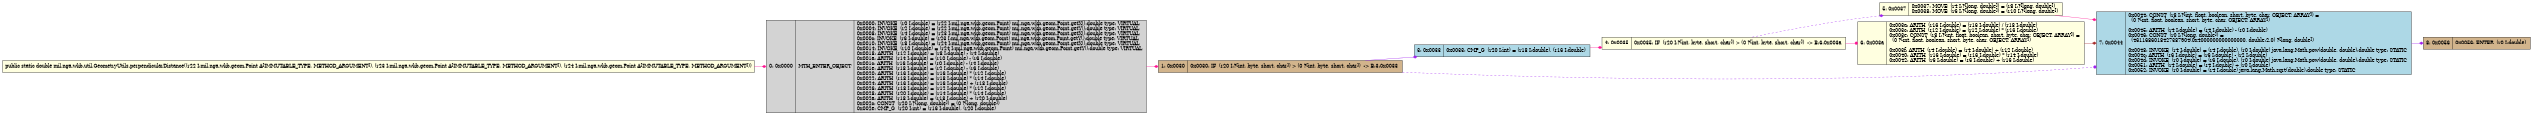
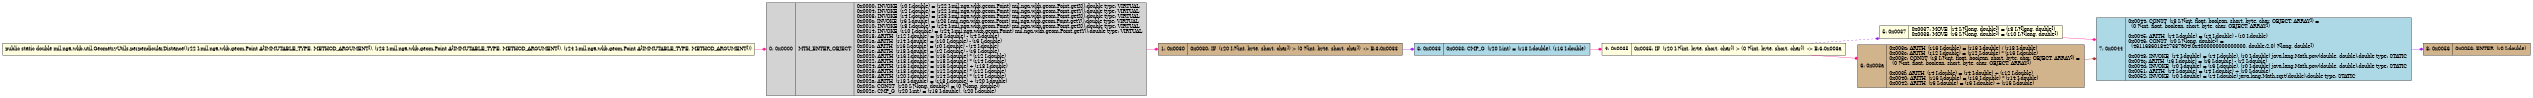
node "6: 0x003a": fillcolor lightyellow -> tan
edge "1: 0x0030" -> "7: 0x0044": removed
